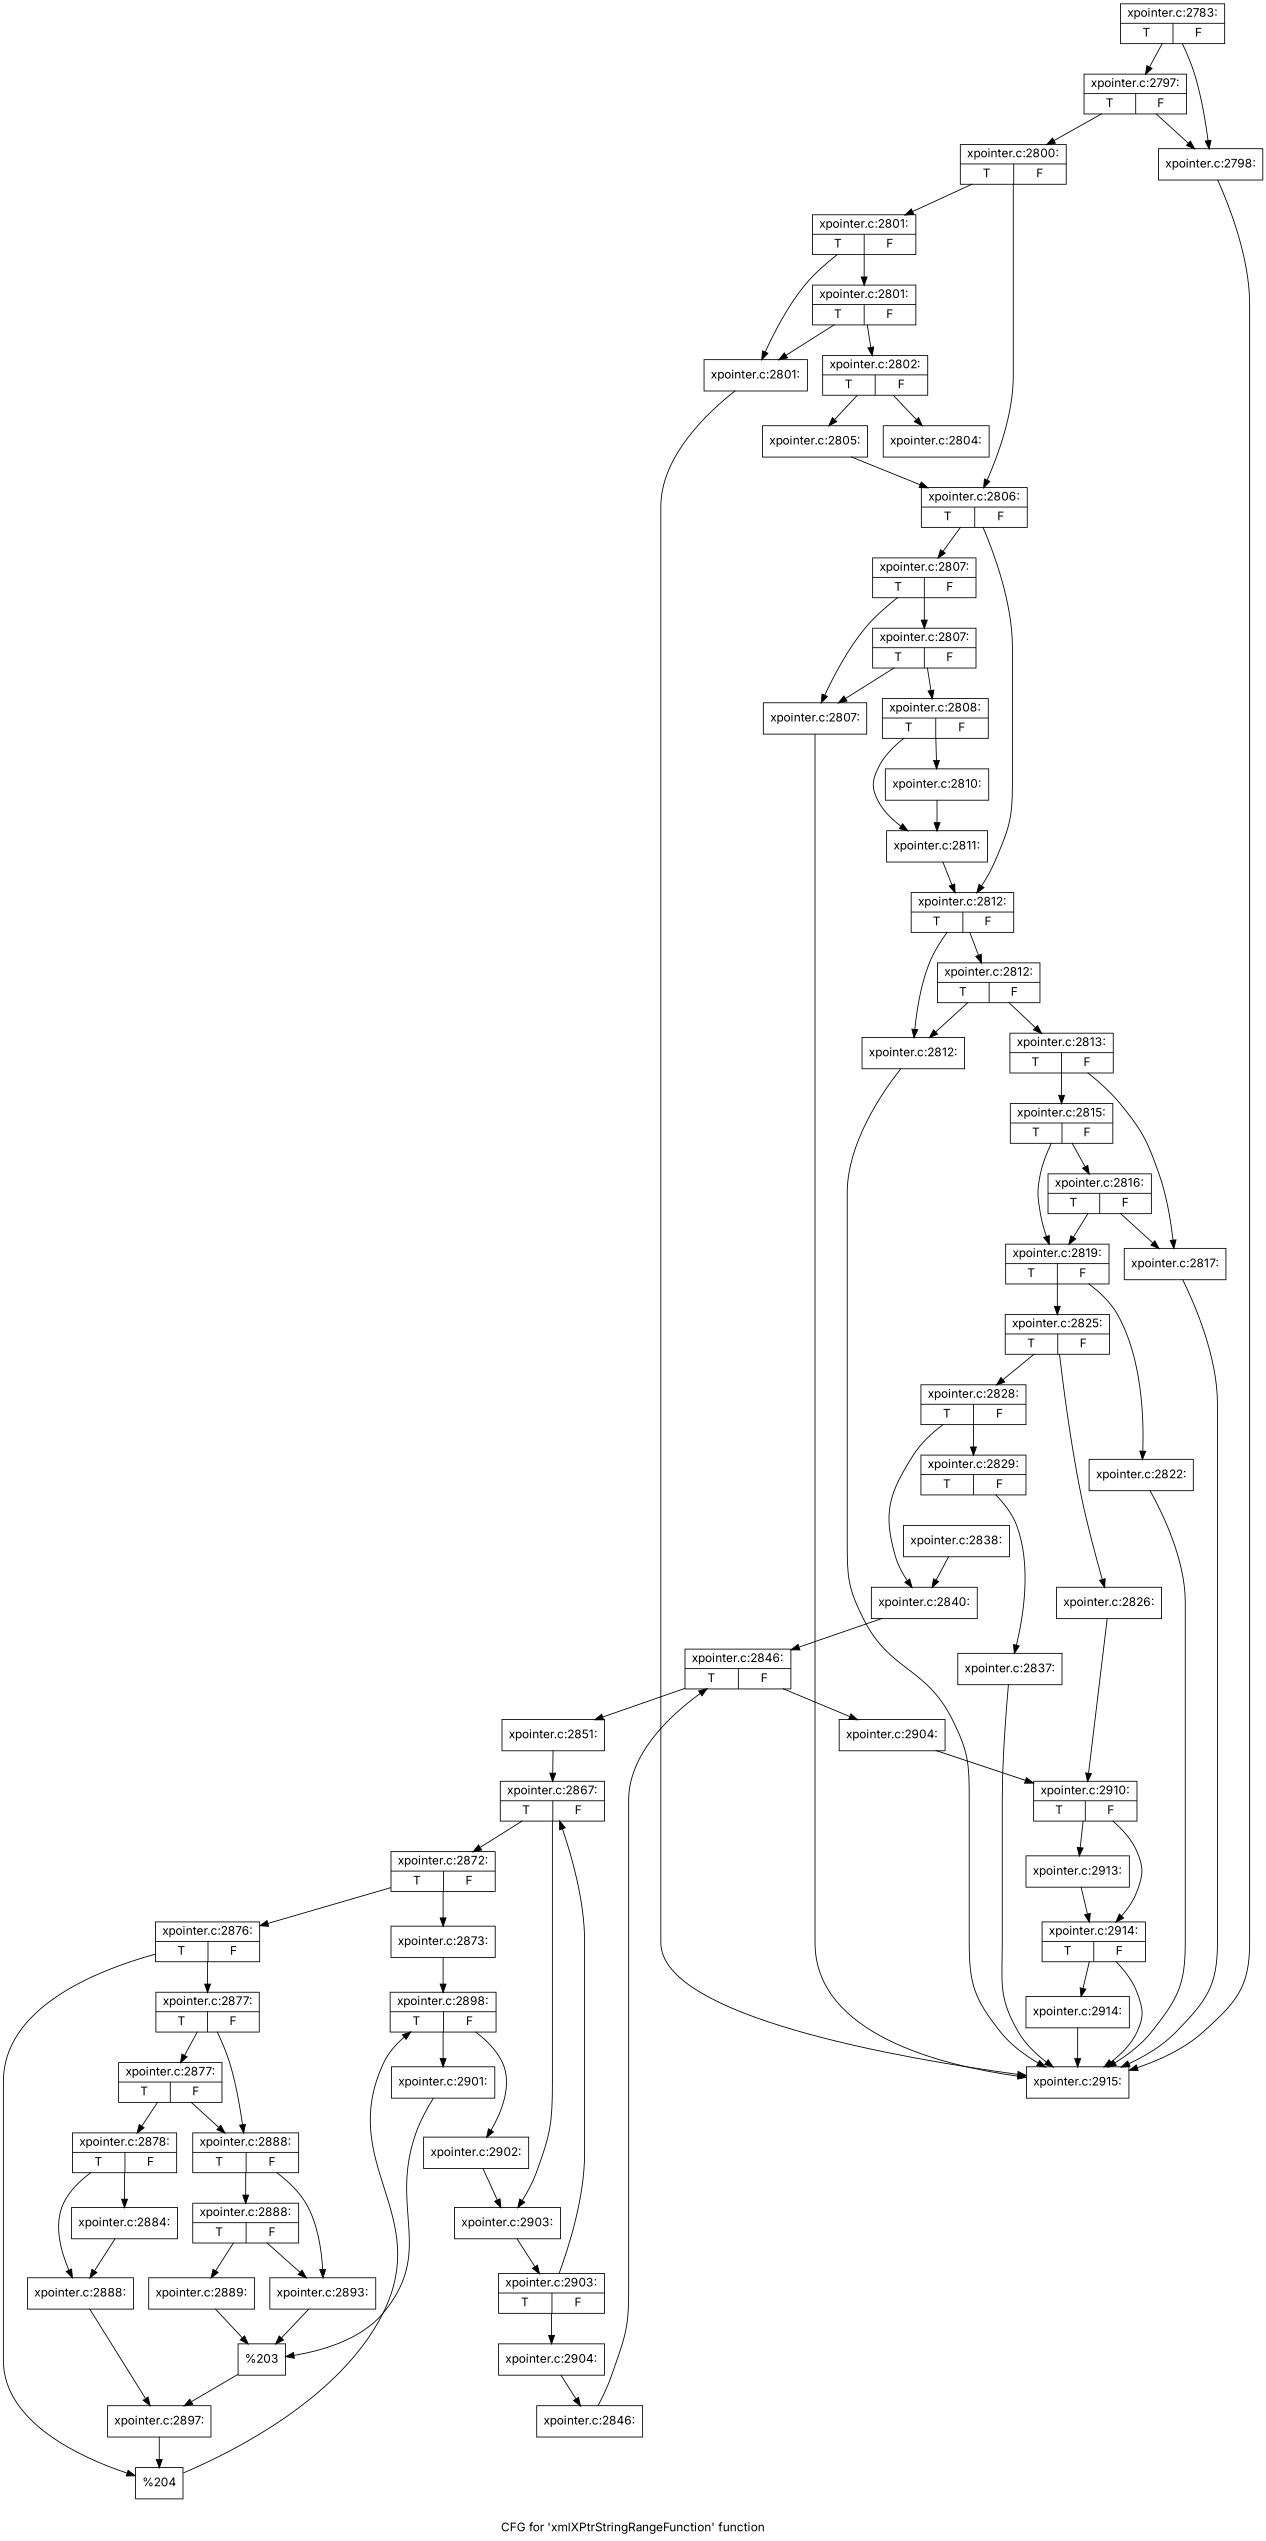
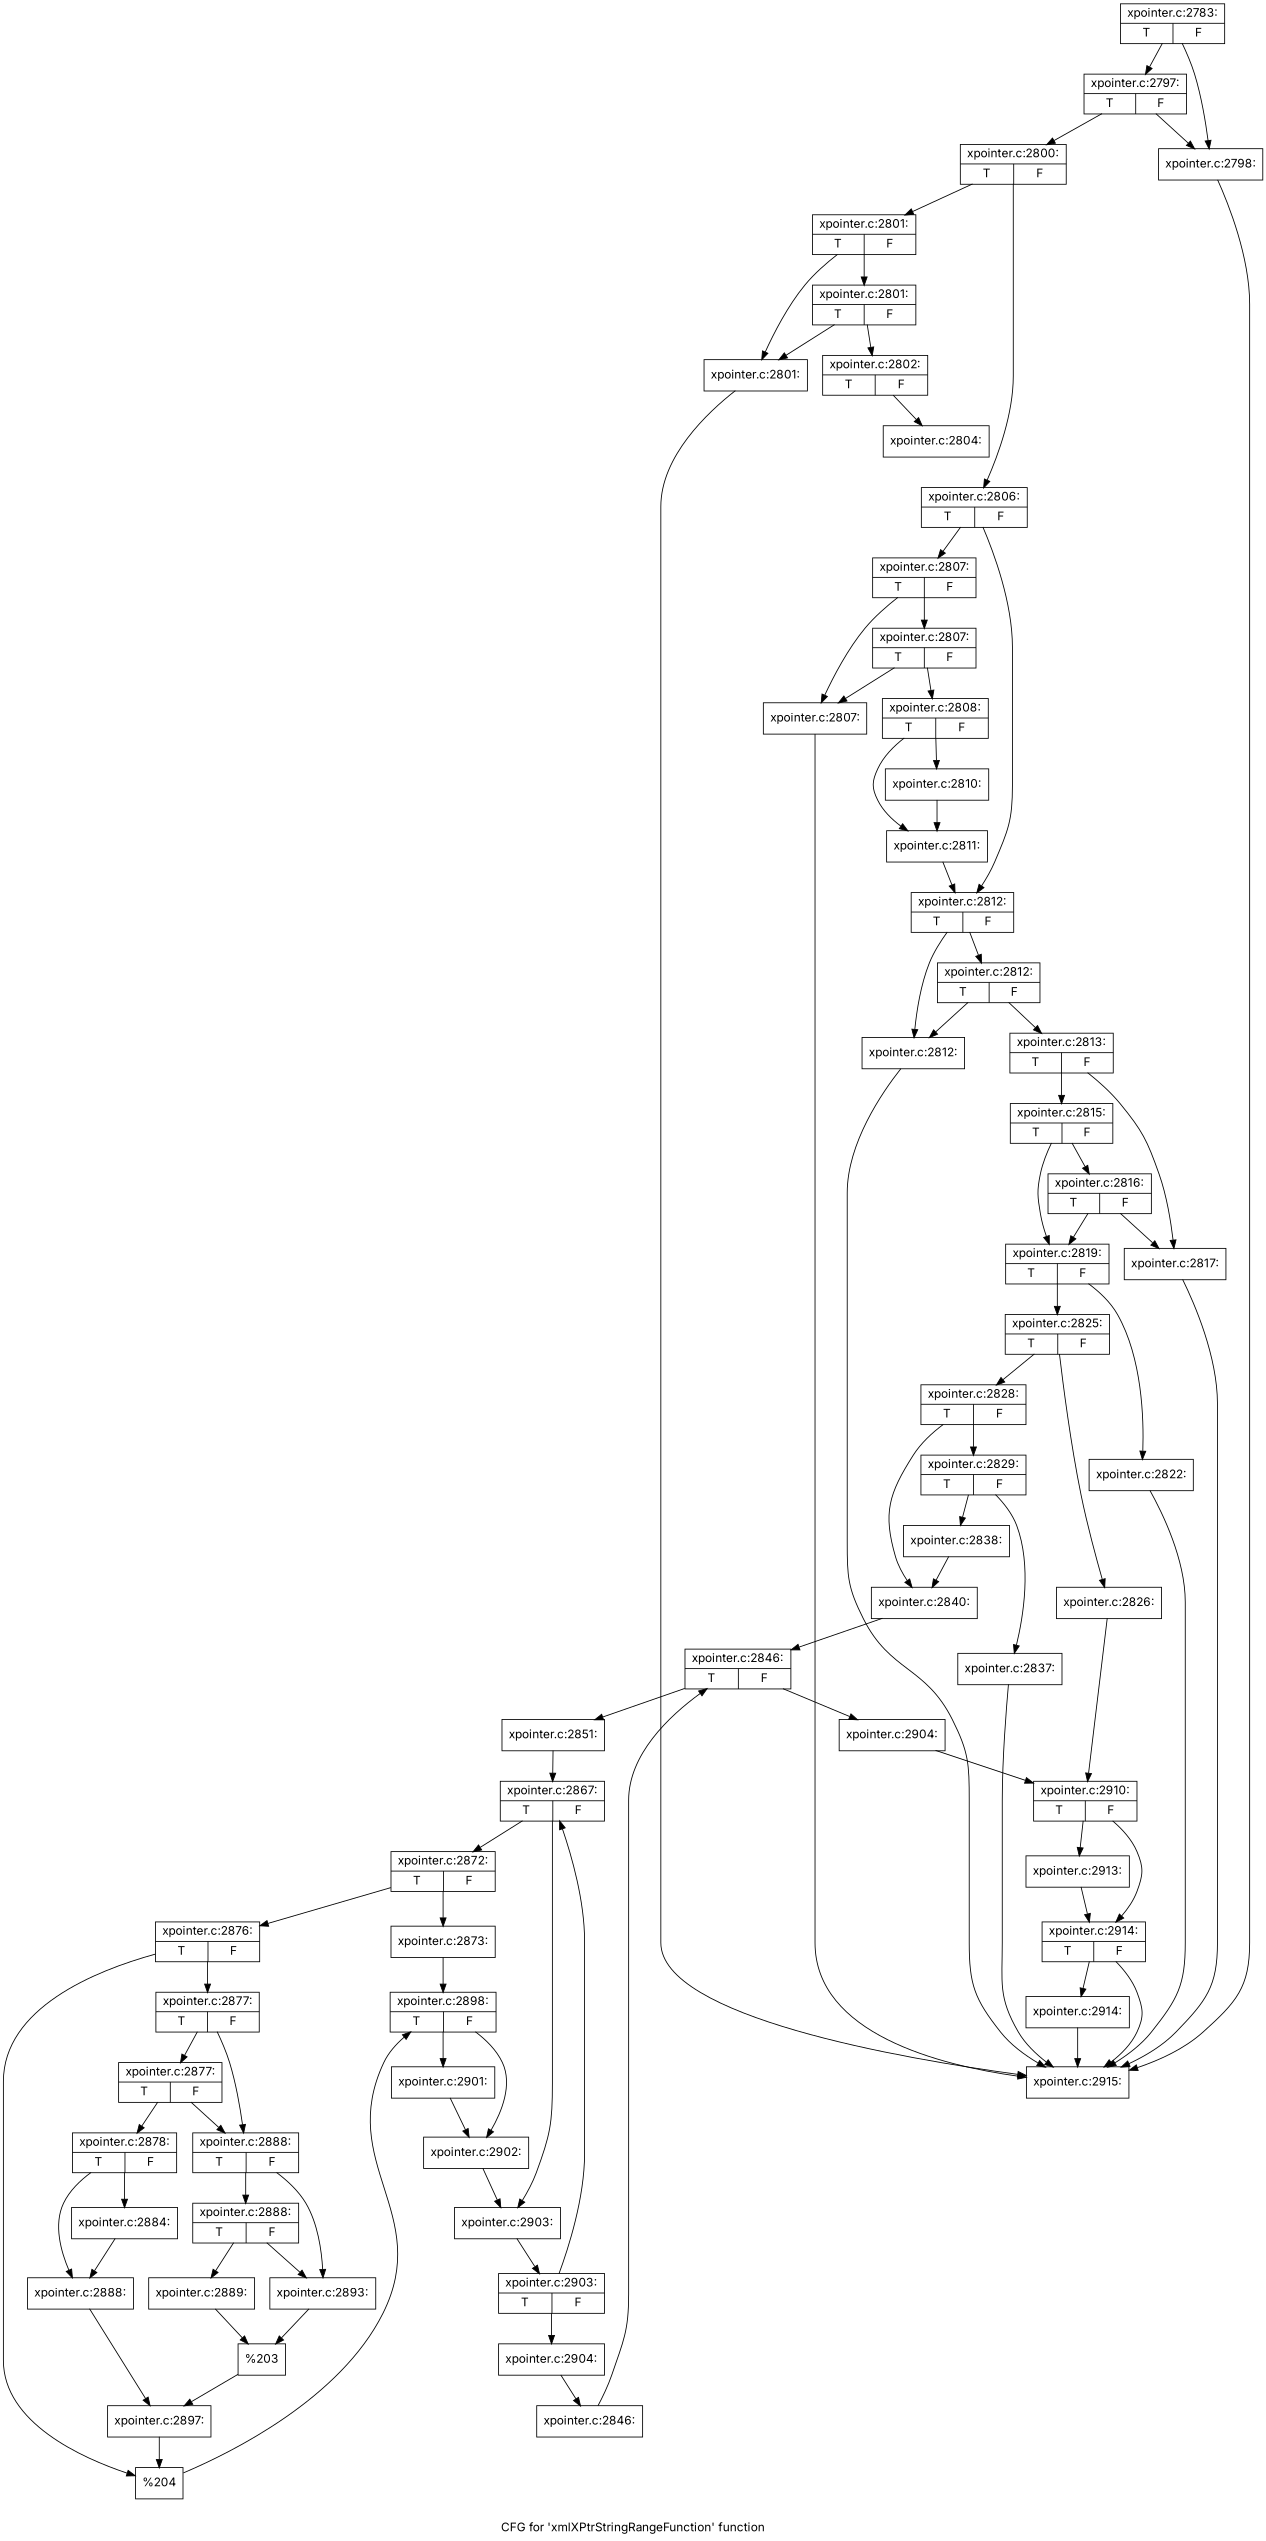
node "xpointer.c:2805:": removed
edge "xpointer.c:2829:" -> "xpointer.c:2838:": added
edge "xpointer.c:2901:" -> "%203": now "xpointer.c:2901:" -> "xpointer.c:2902:"
